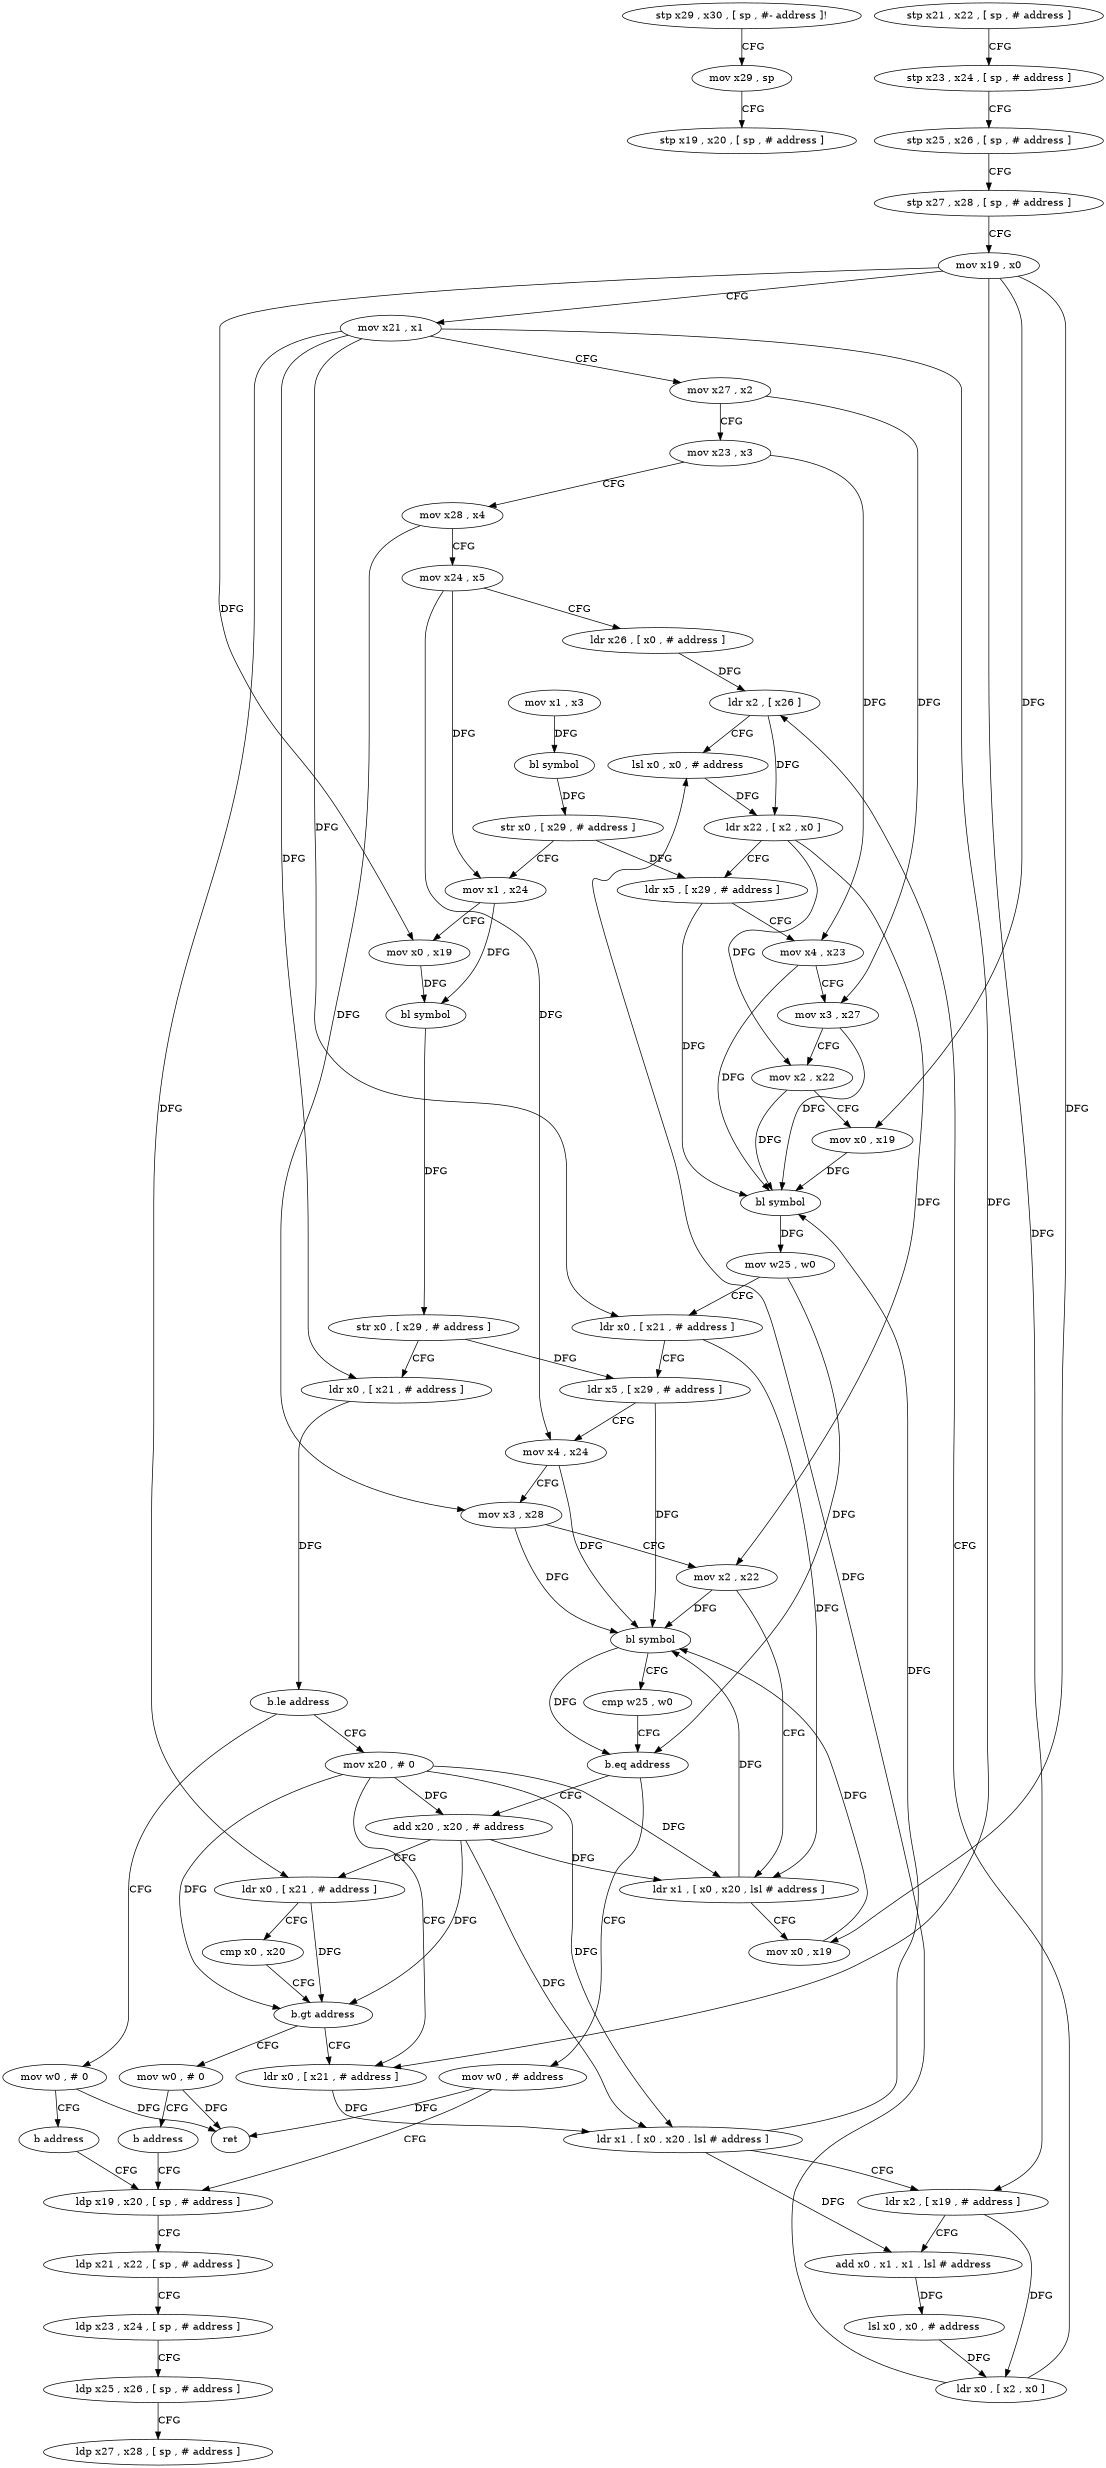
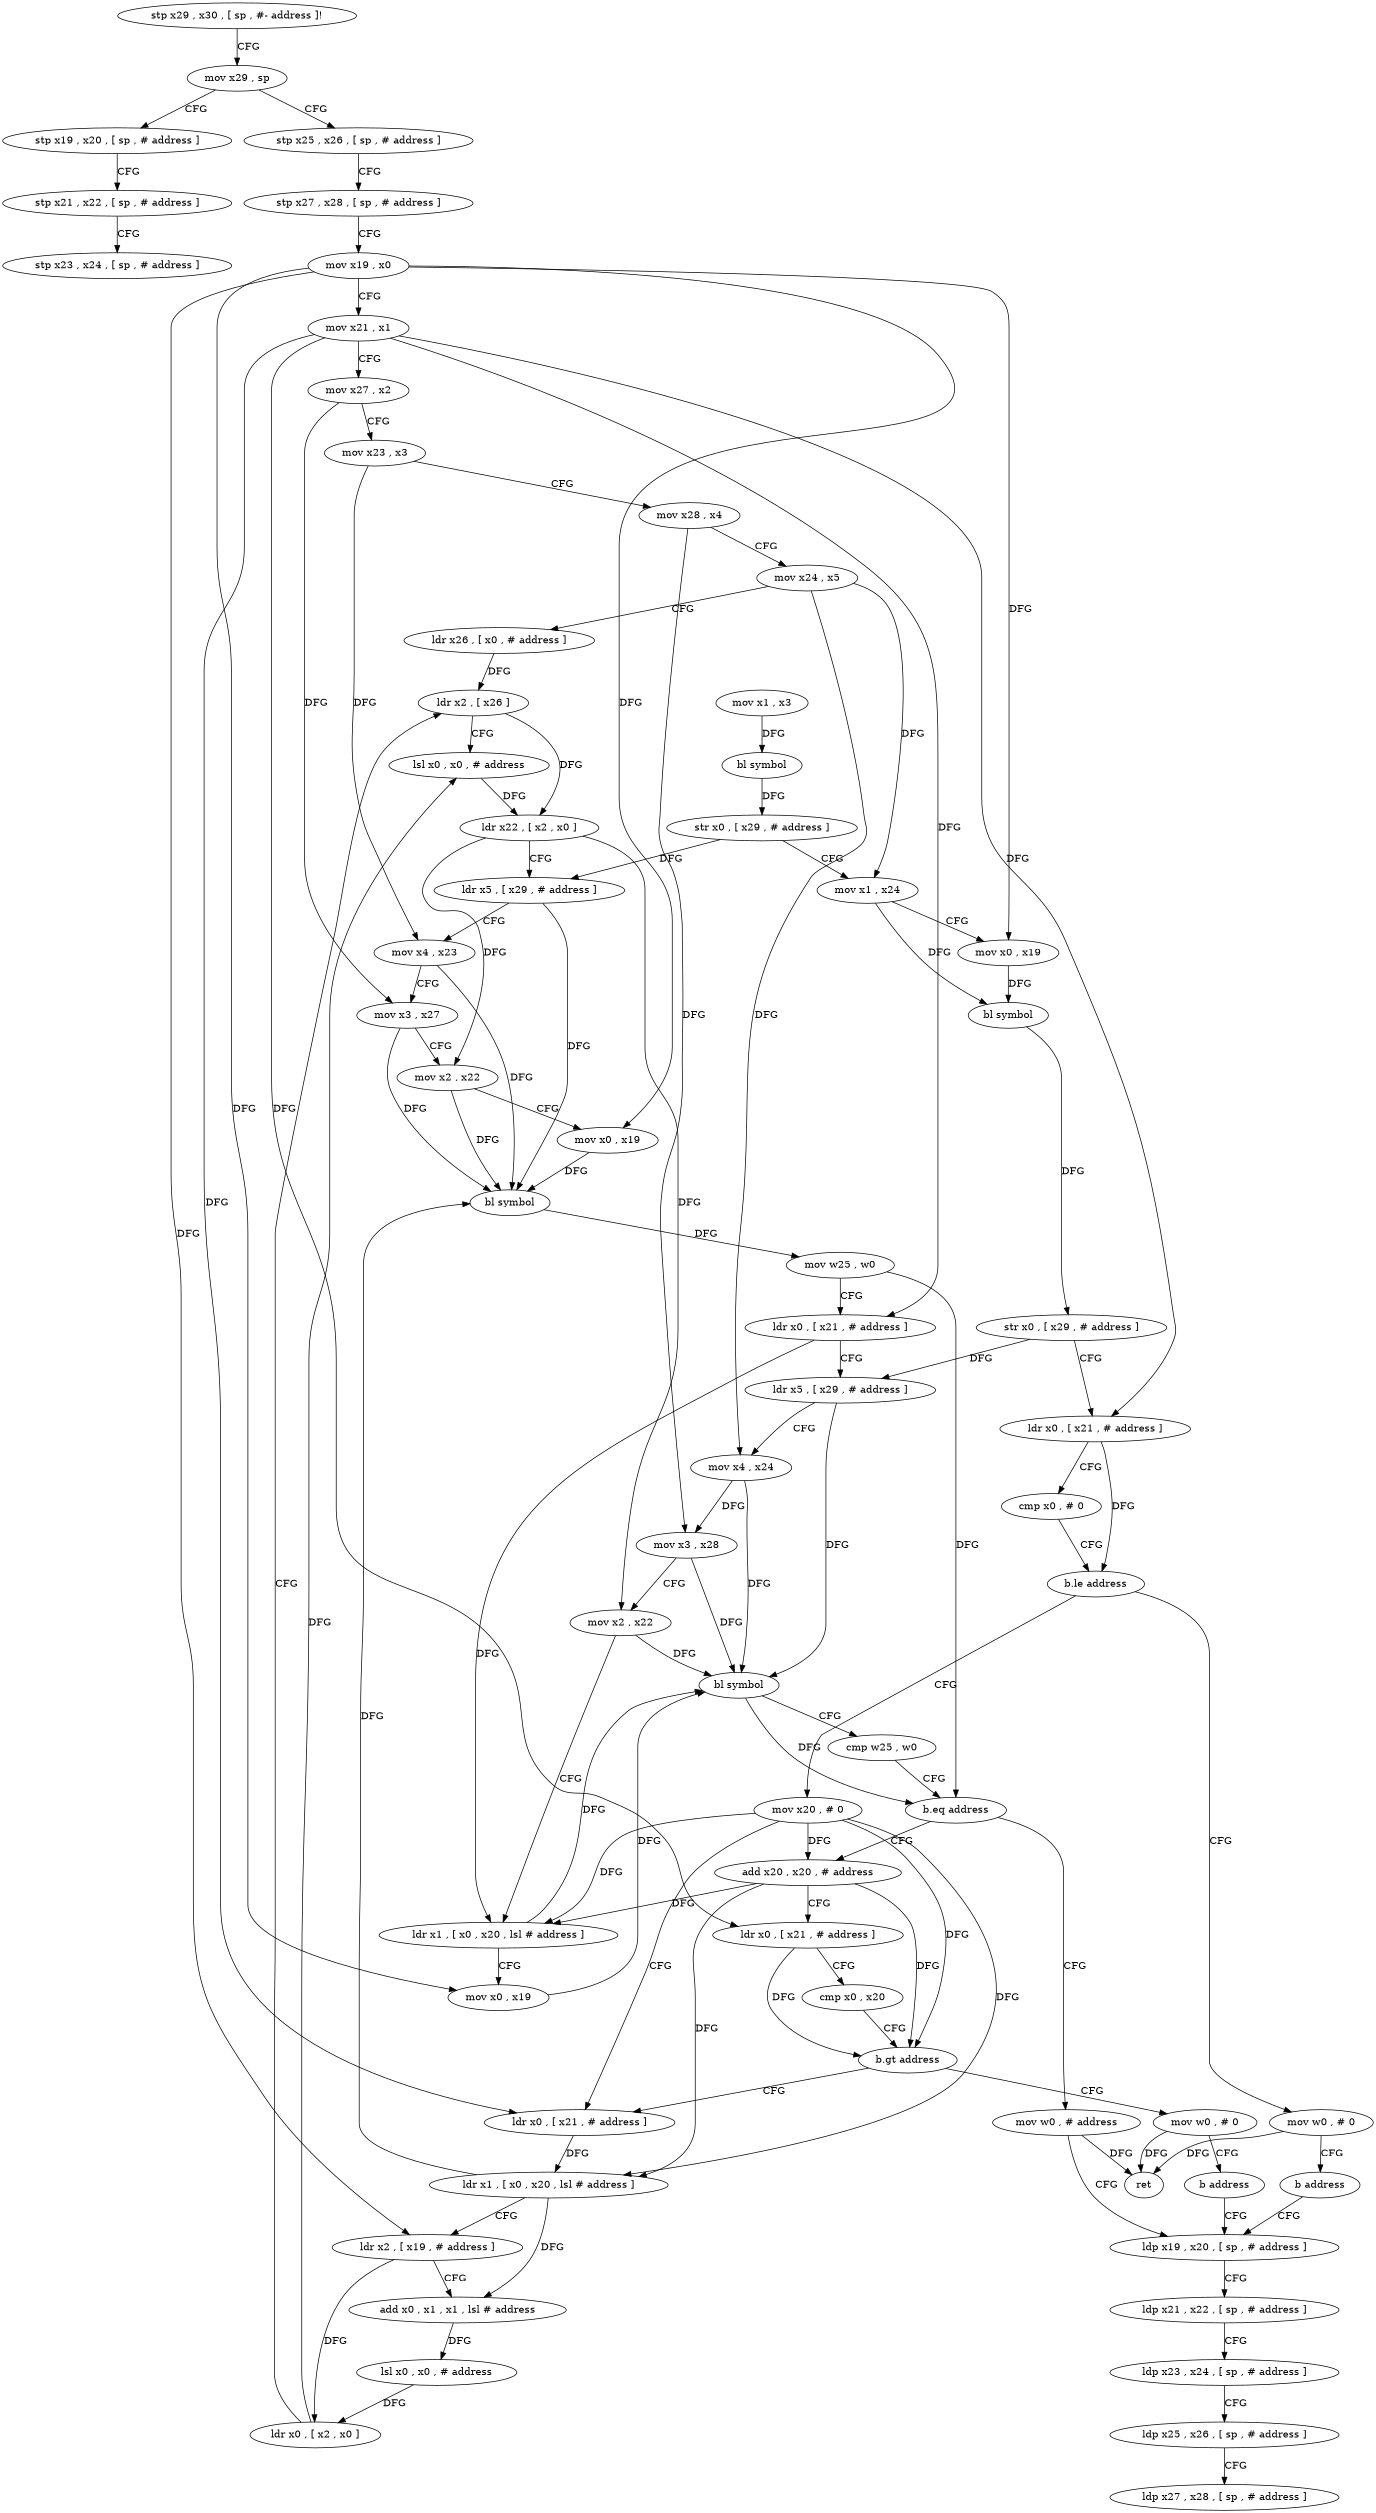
edge "stp x23 , x24 , [ sp , # address ]" -> "stp x25 , x26 , [ sp , # address ]": now "mov x29 , sp" -> "stp x25 , x26 , [ sp , # address ]"
edge "stp x19 , x20 , [ sp , # address ]" -> "stp x21 , x22 , [ sp , # address ]": added, label "CFG"
edge "mov x4 , x24" -> "mov x3 , x28": label "CFG" -> "DFG"
node "cmp x0 , # 0": added
